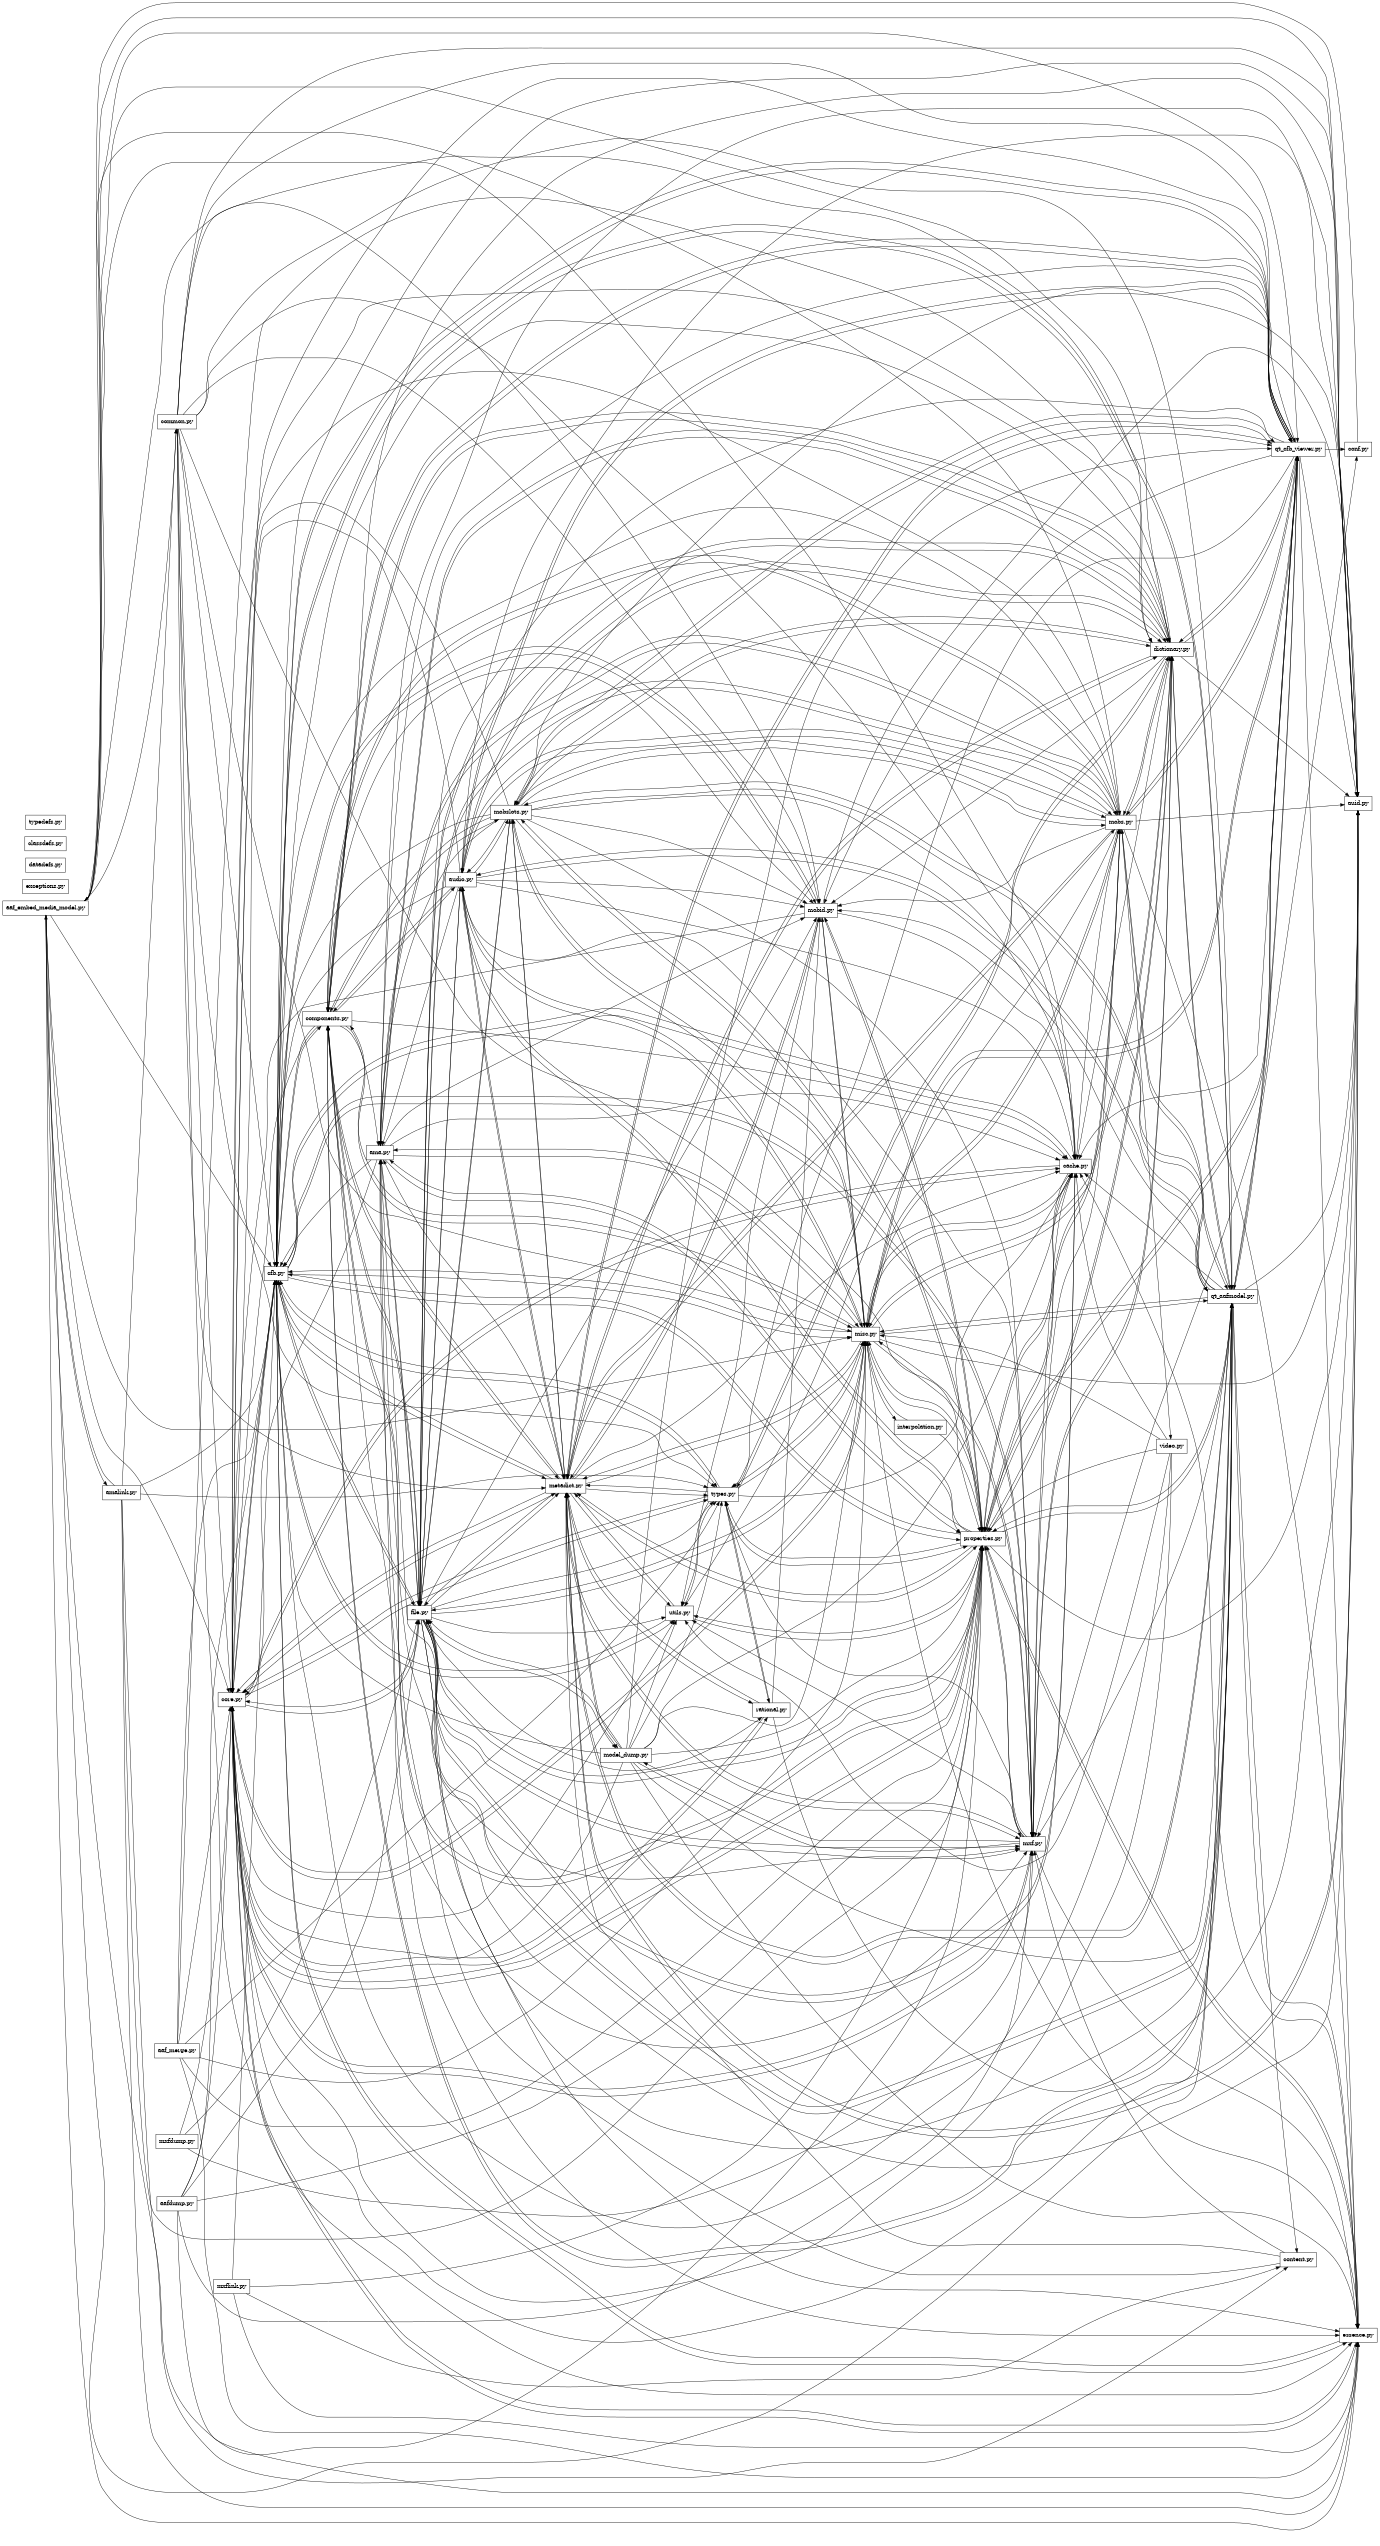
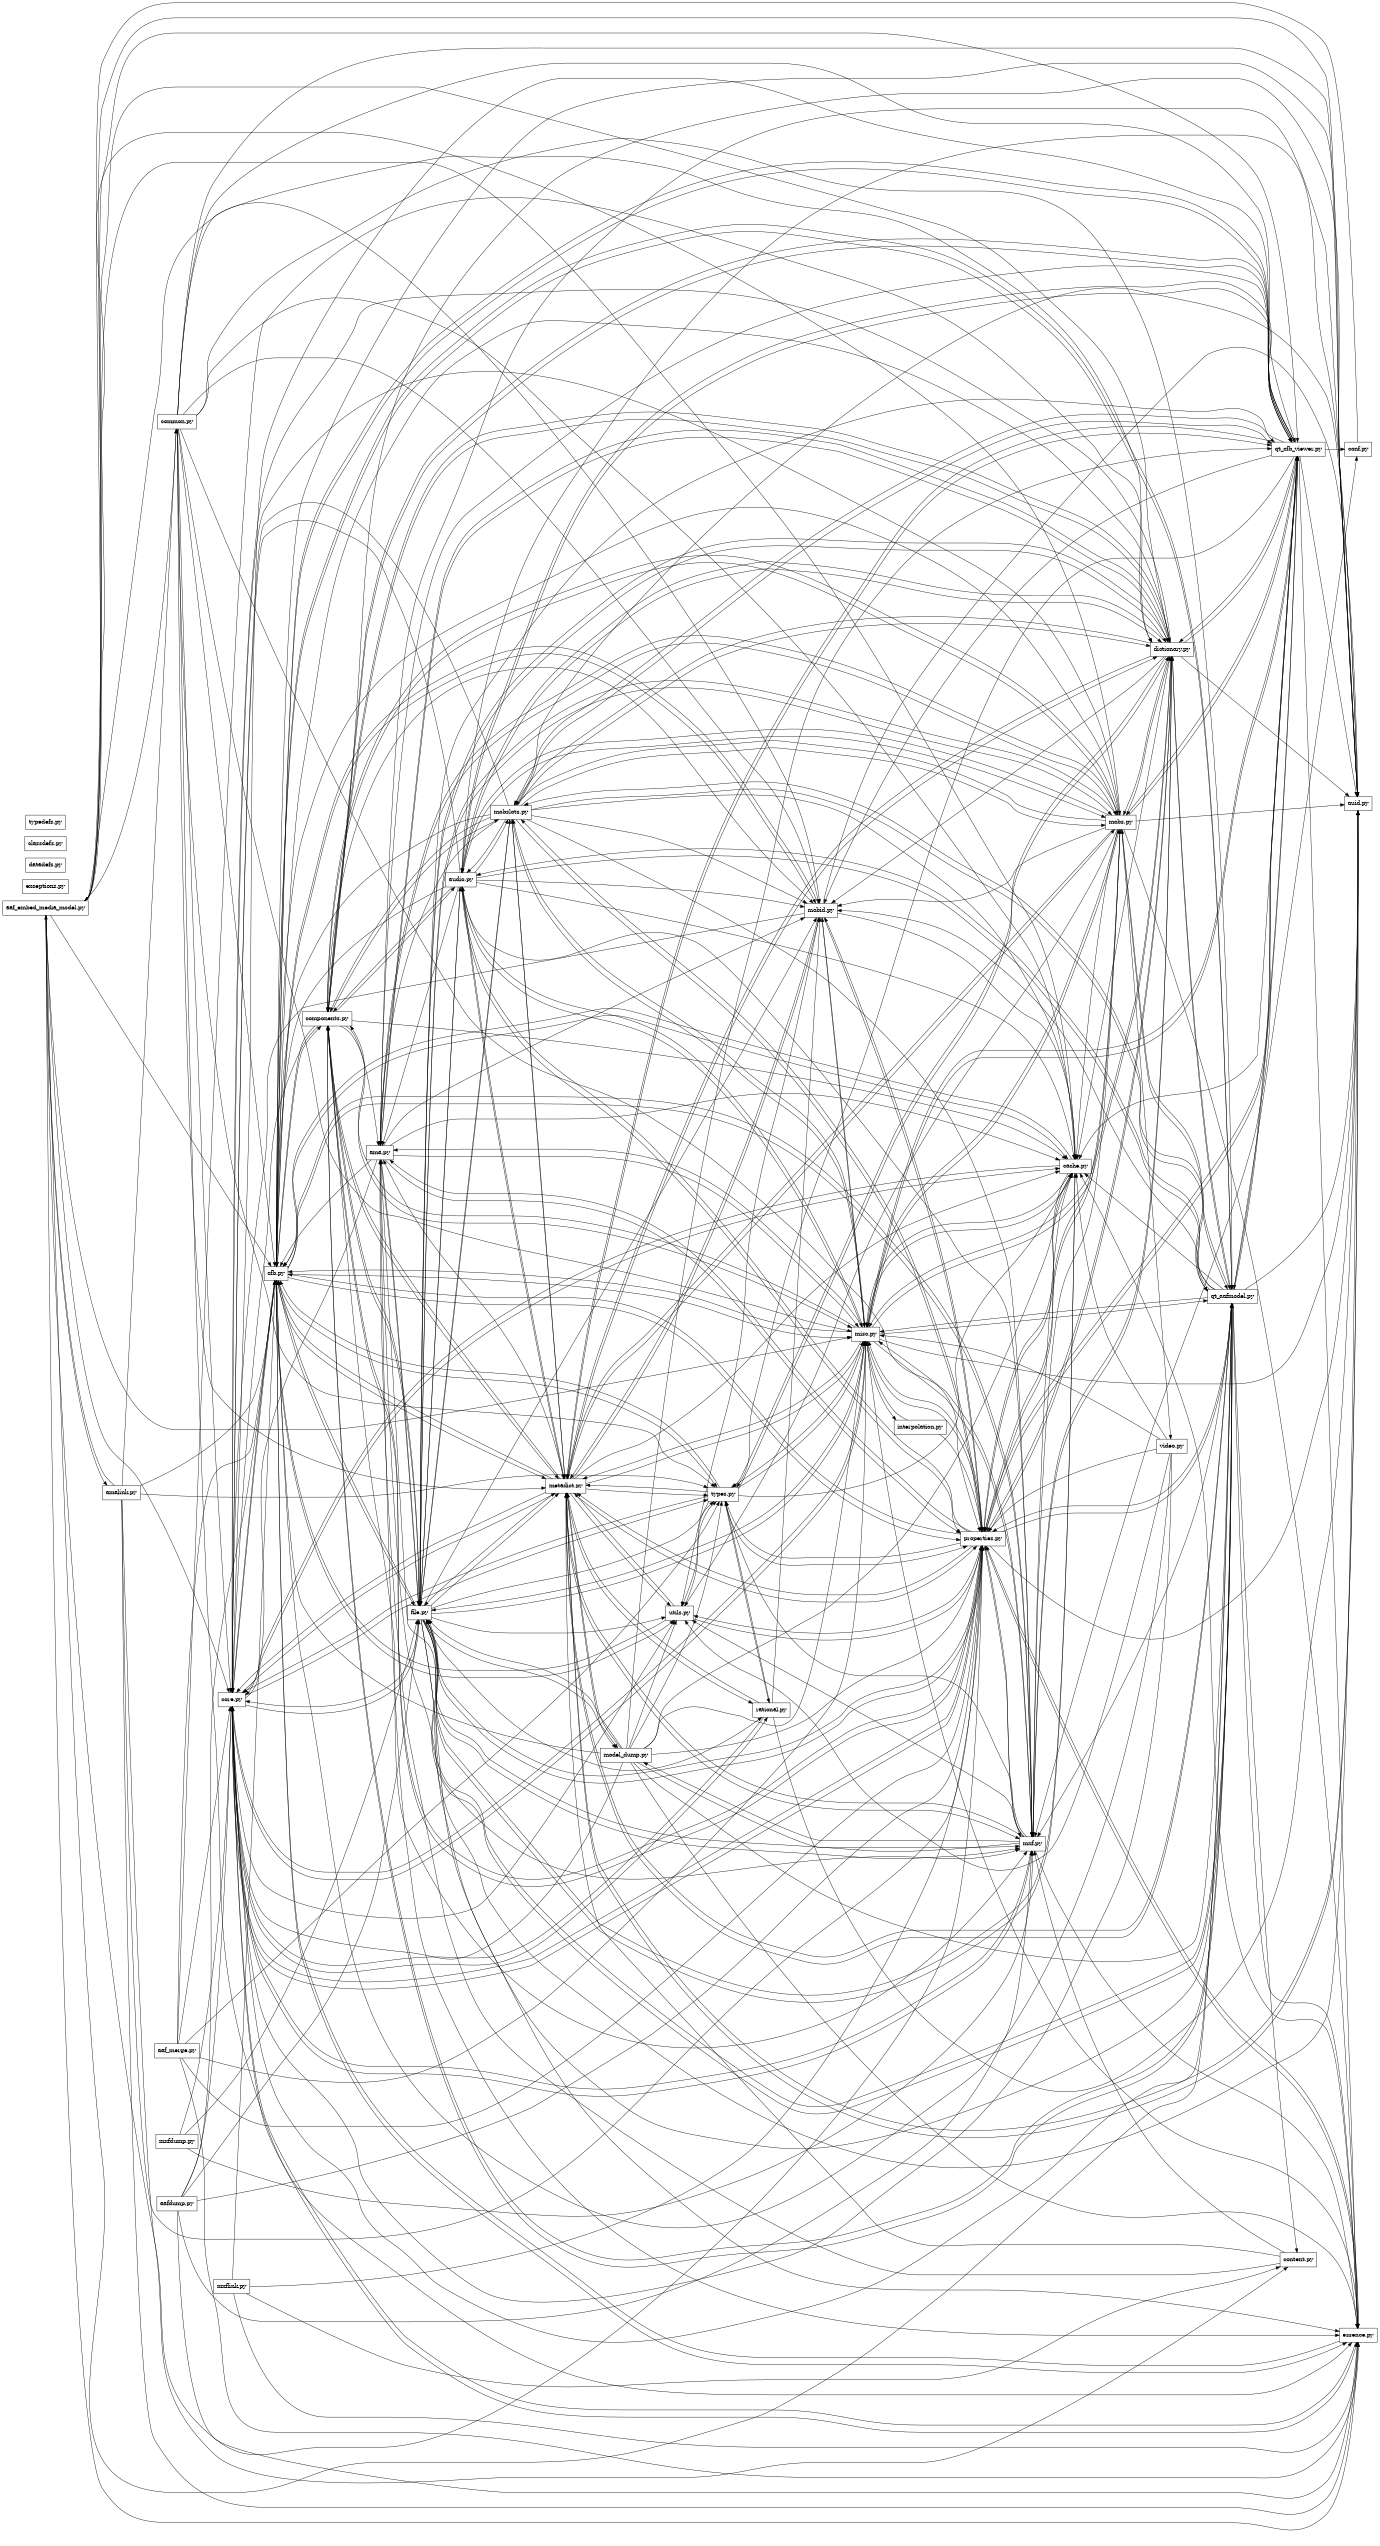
edge "cache.py" -> "mobs.py": reversed
